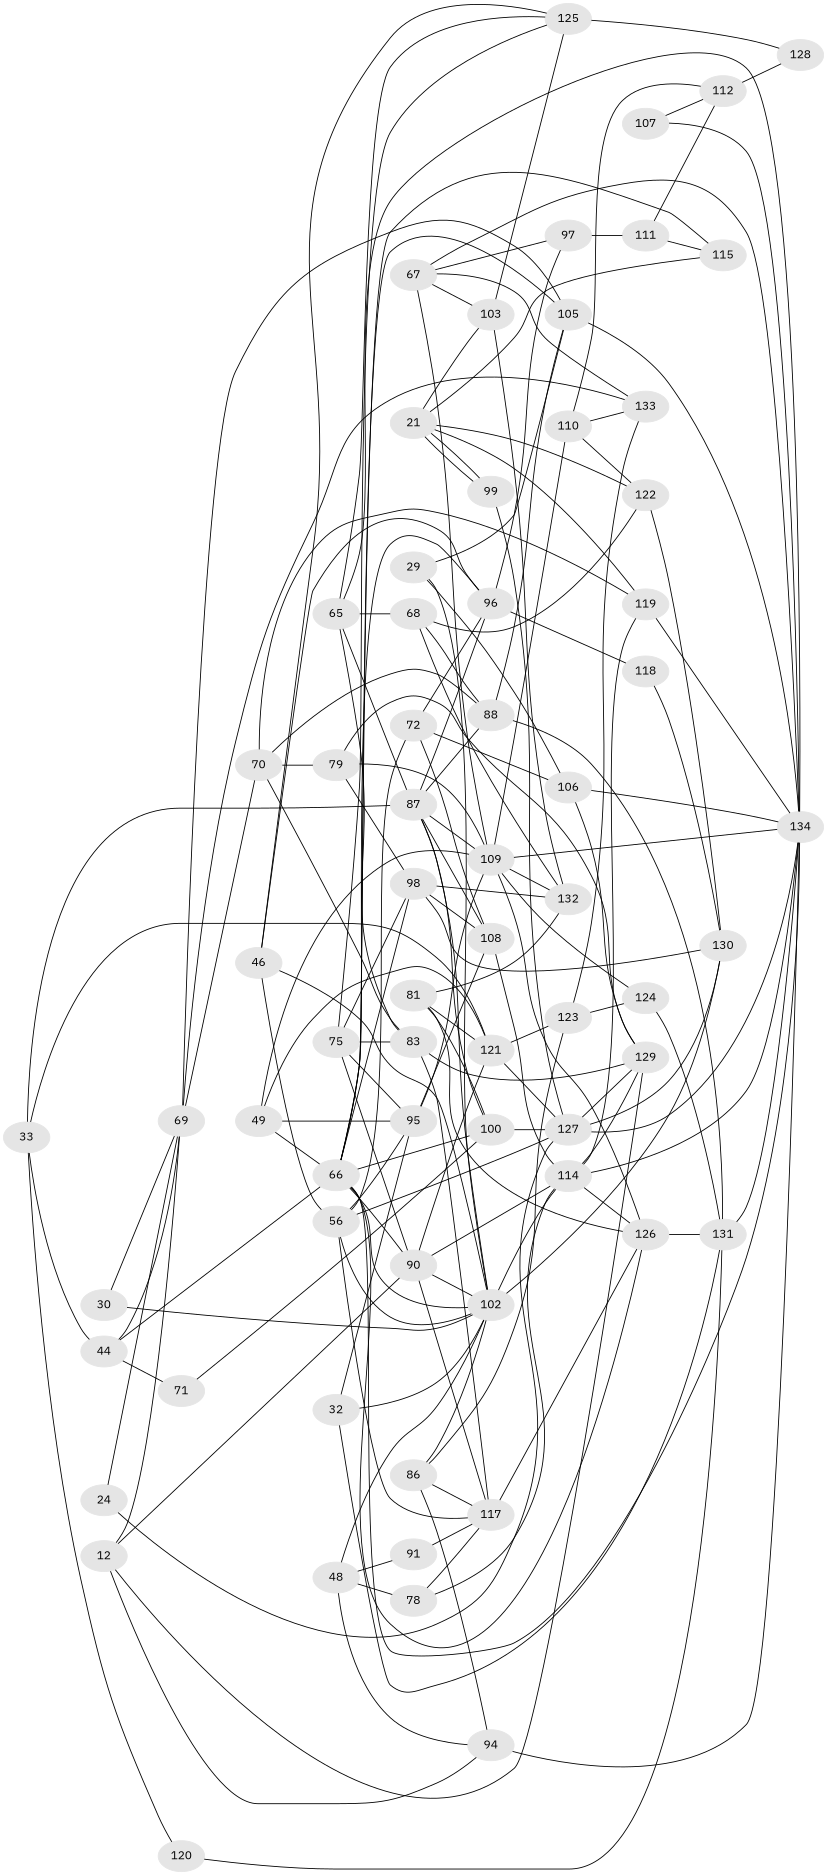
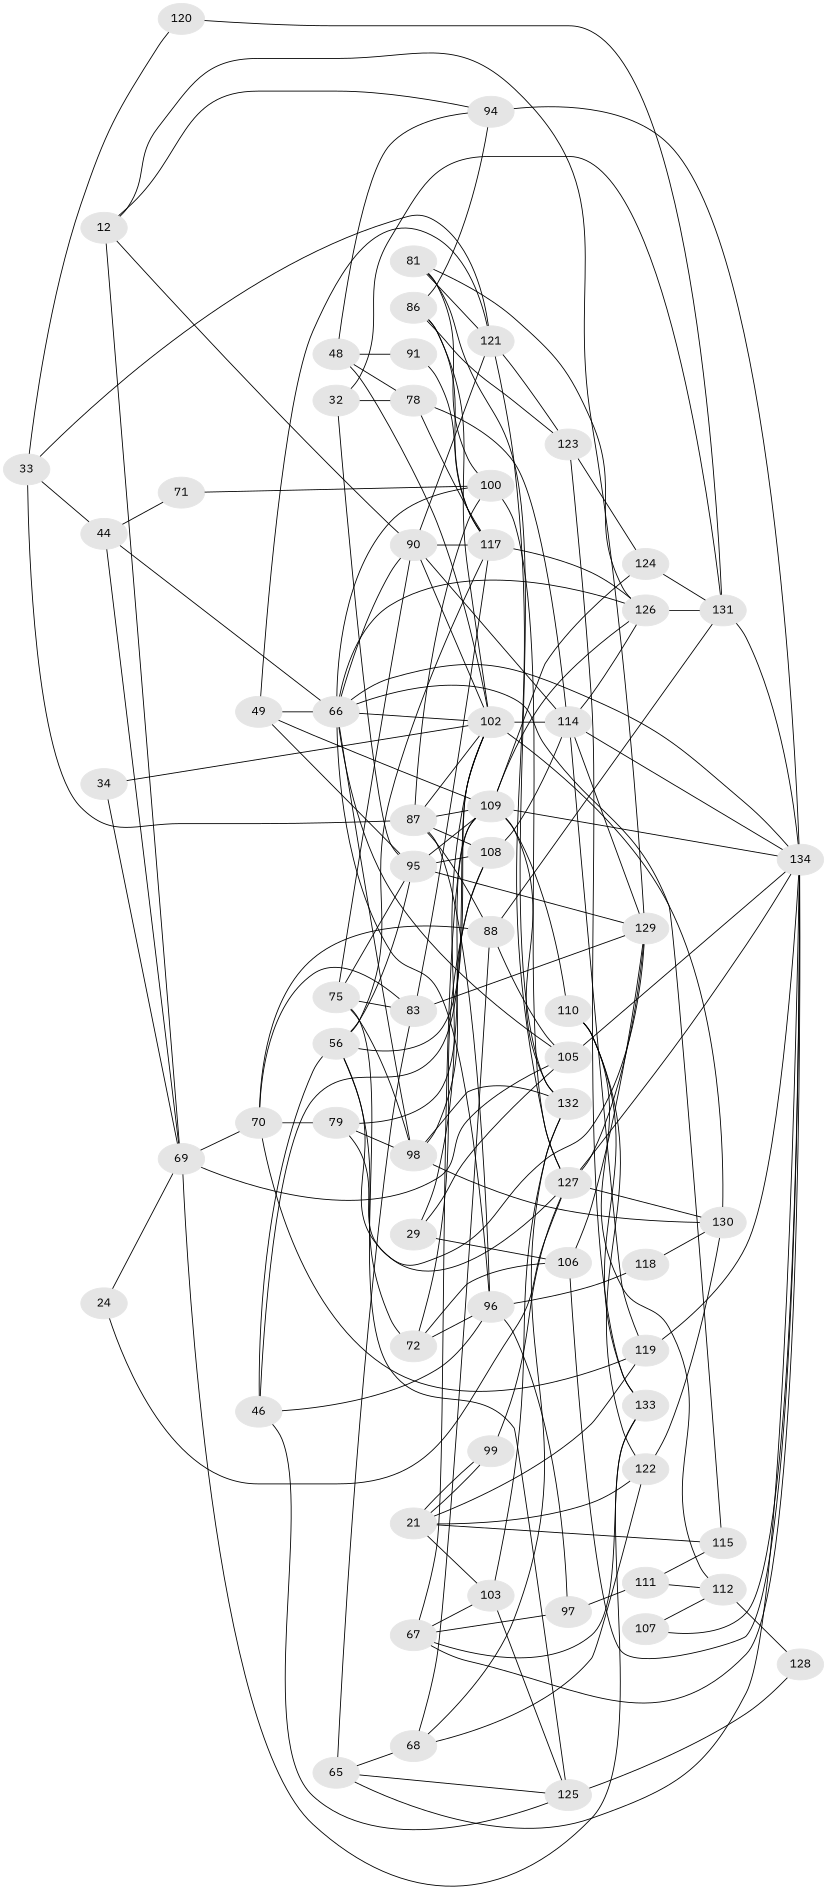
edge "65" -- "87": removed
edge "95" -- "129": added
node "30": label "30" -> "34"
edge "102" -- "32": now "78" -- "32"
